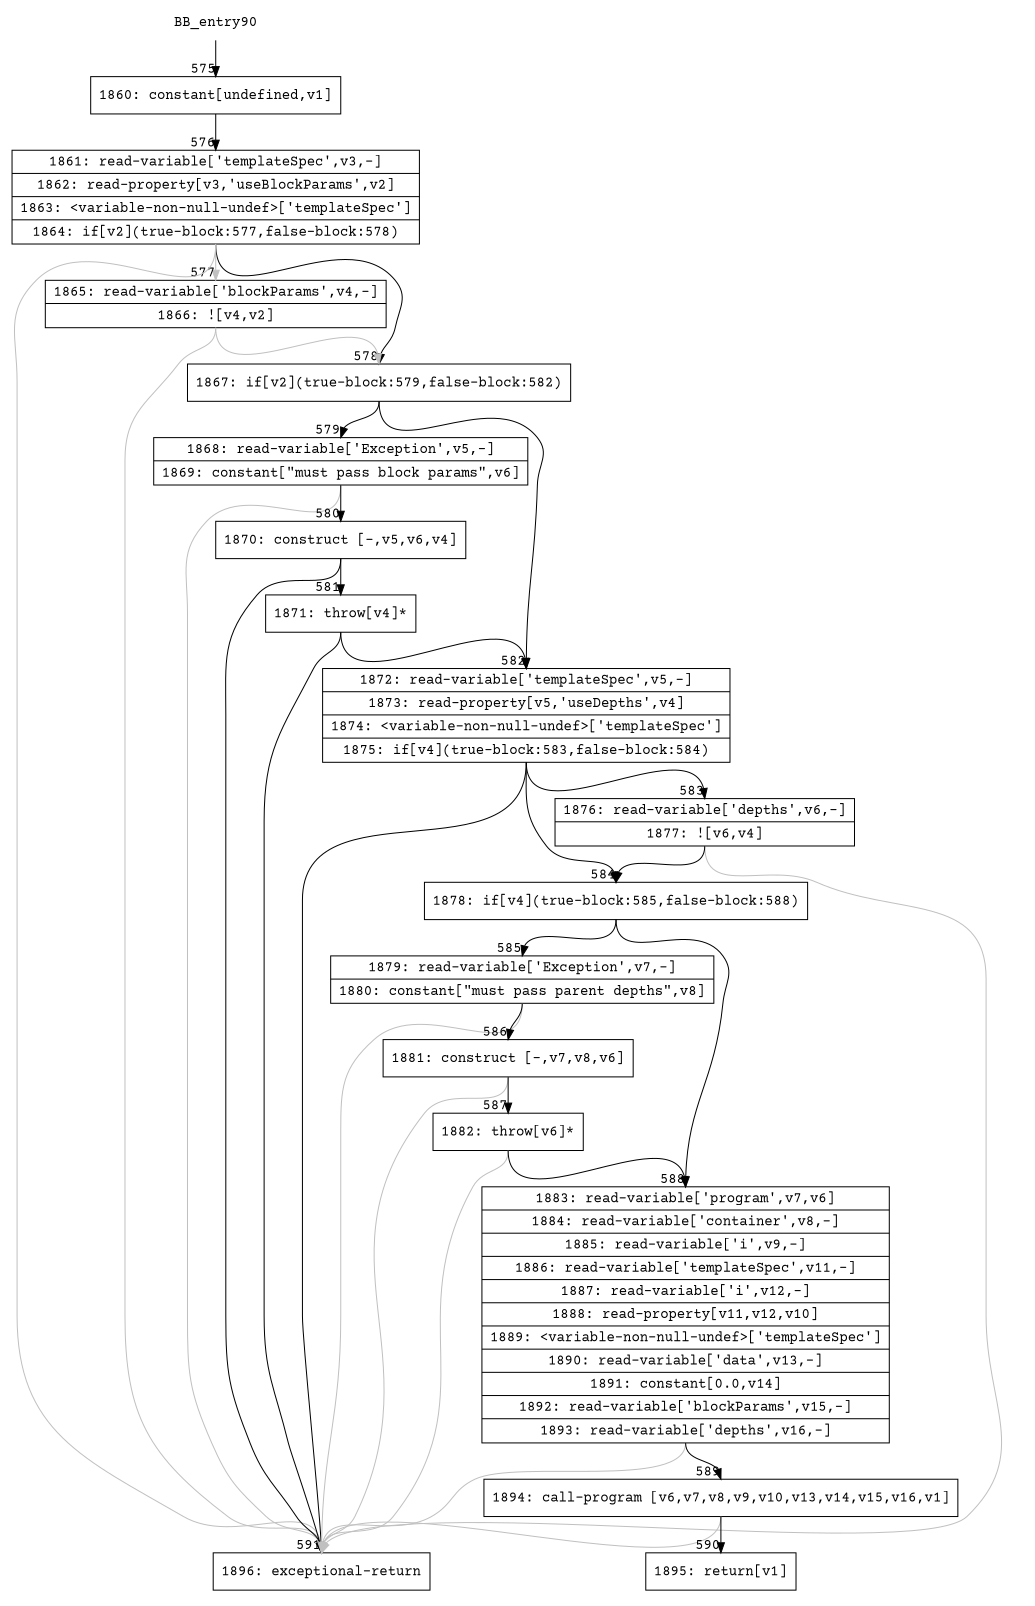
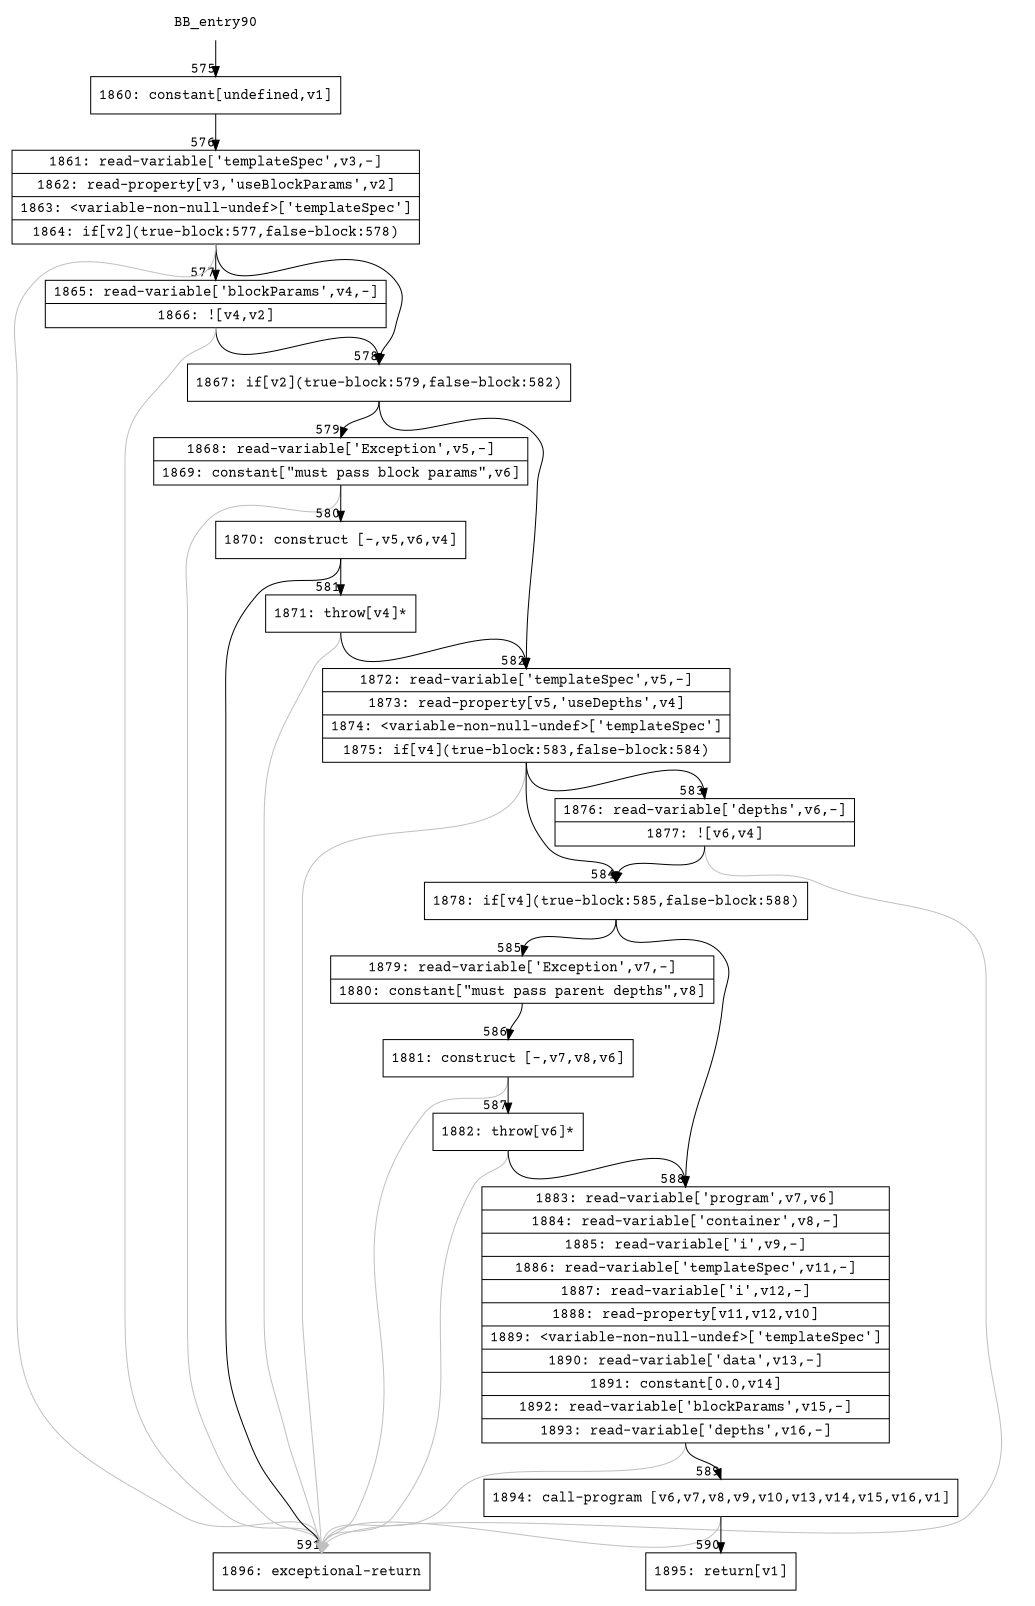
edge "1861: read-variable['templateSpec',v3,-]" -> "1865: read-variable['blockParams',v4,-]": color gray -> black
edge "1865: read-variable['blockParams',v4,-]" -> "1867: if[v2](true-block:579,false-block:582)": color gray -> black
edge "1872: read-variable['templateSpec',v5,-]" -> "1896: exceptional-return": color black -> gray
edge "1871: throw[v4]*" -> "1896: exceptional-return": color black -> gray
edge "1879: read-variable['Exception',v7,-]" -> "1896: exceptional-return": removed
